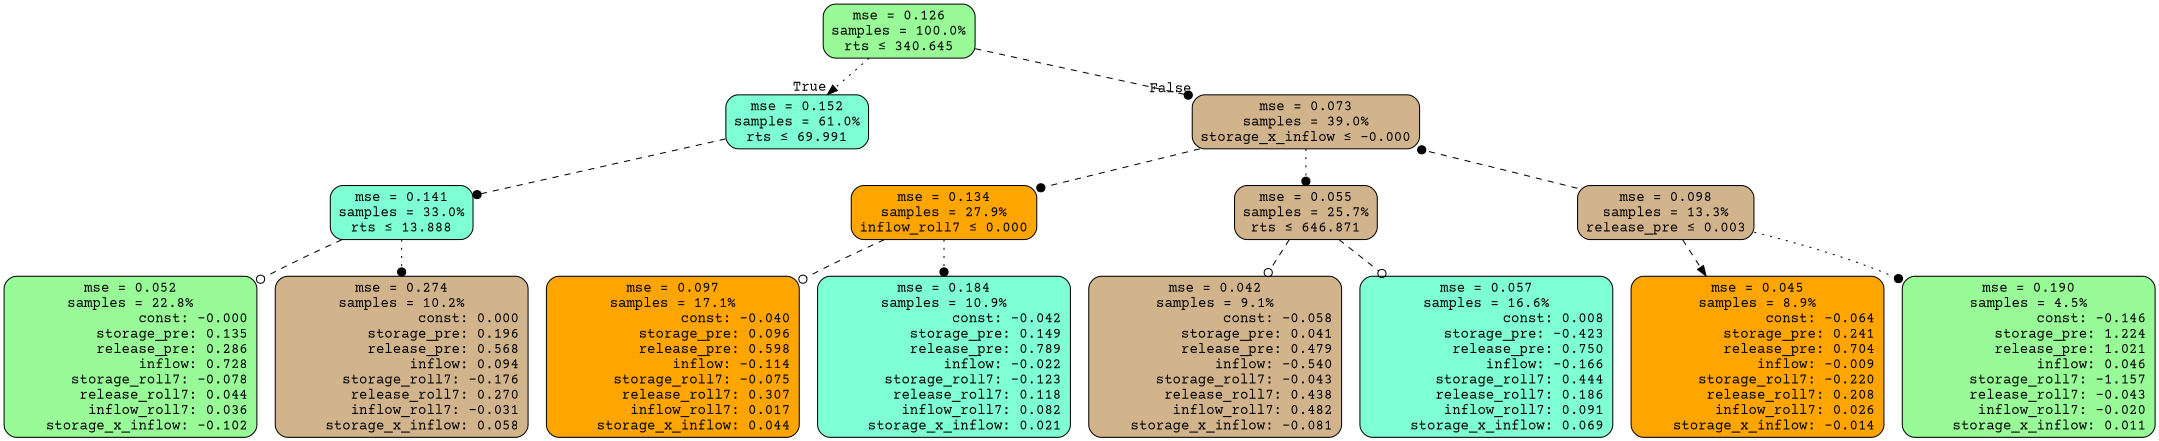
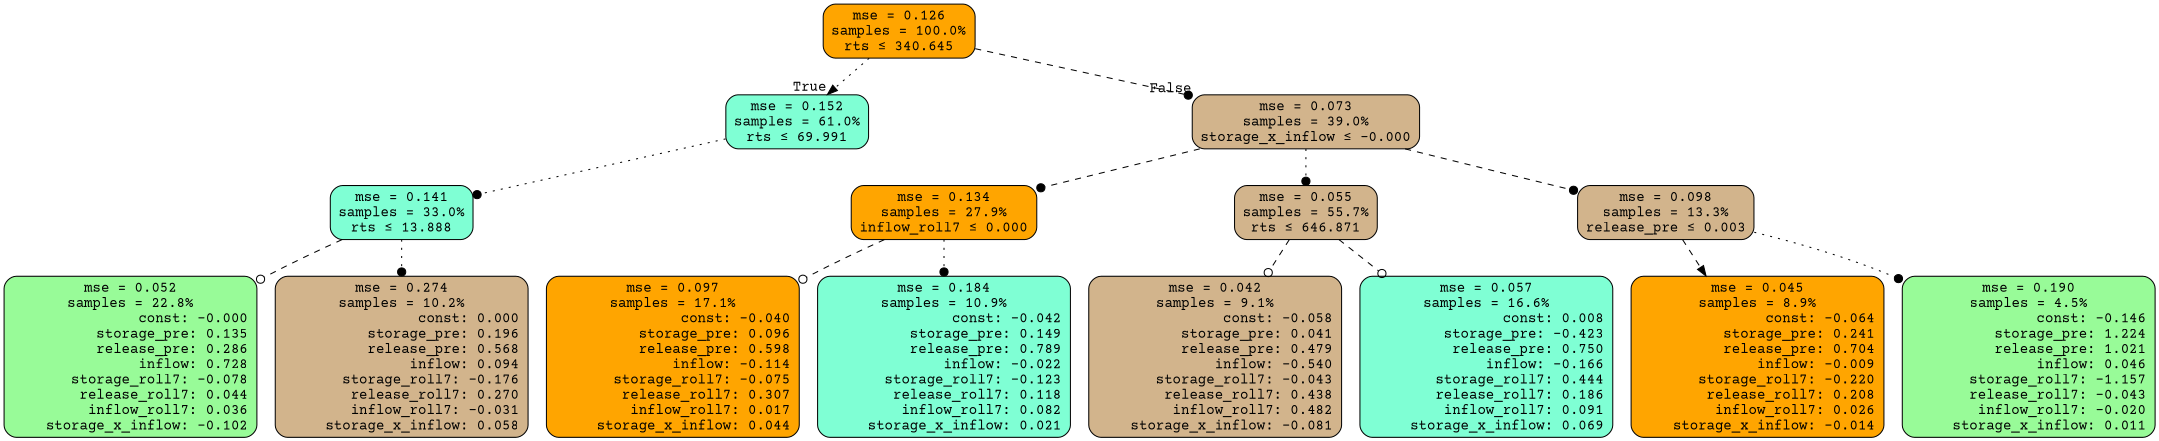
node "mse = 0.126 samples = 100.0% rts ≤ 340.645": fillcolor palegreen -> orange
edge "mse = 0.152 samples = 61.0% rts ≤ 69.991" -> "mse = 0.141 samples = 33.0% rts ≤ 13.888": style dashed -> dotted
edge "mse = 0.098 samples = 13.3% release_pre ≤ 0.003" -> "mse = 0.073 samples = 39.0% storage_x_inflow ≤ -0.000": reversed
node "mse = 0.055 samples = 25.7% rts ≤ 646.871": label "mse = 0.055 samples = 25.7% rts ≤ 646.871" -> "mse = 0.055 samples = 55.7% rts ≤ 646.871"
